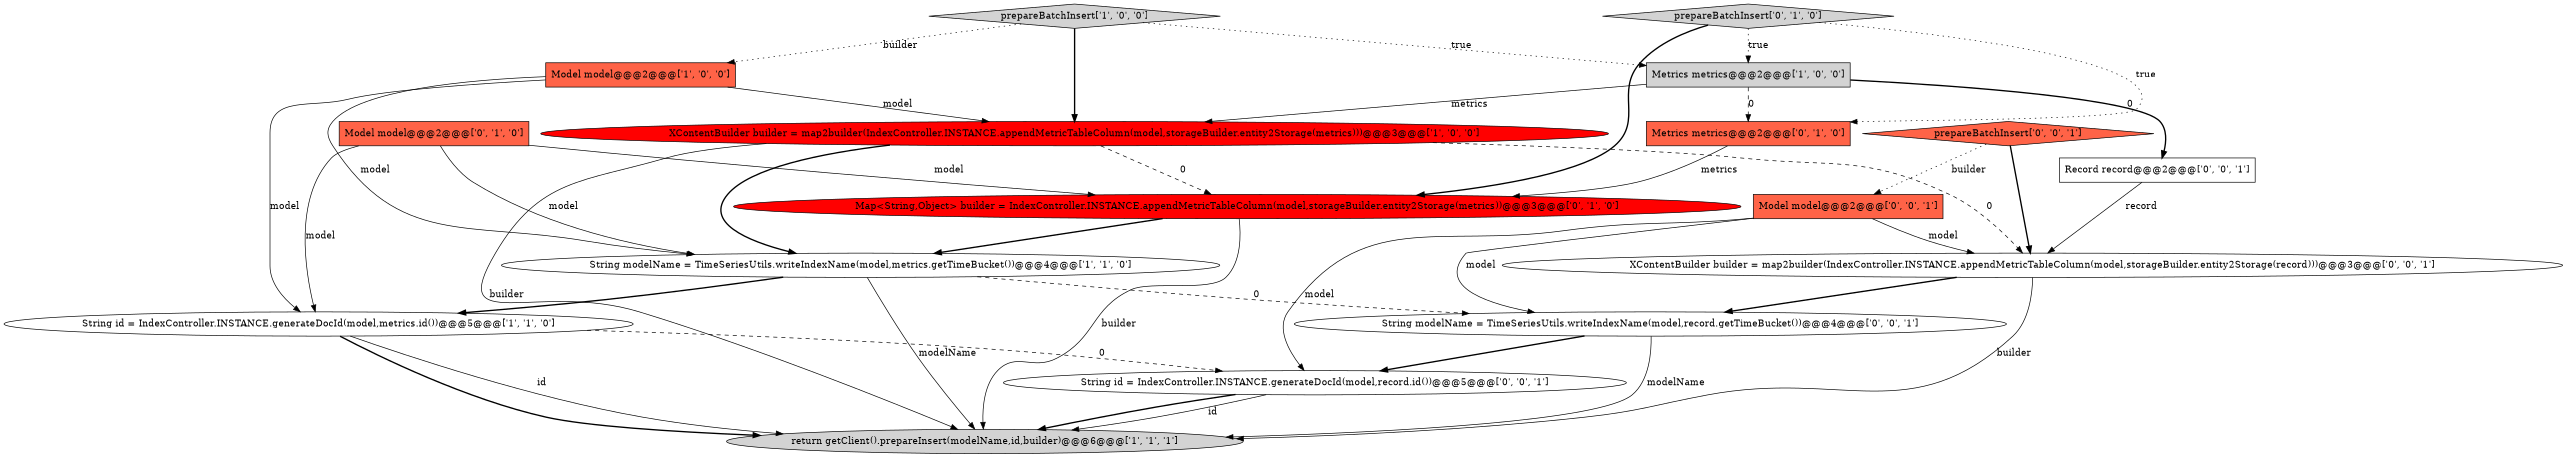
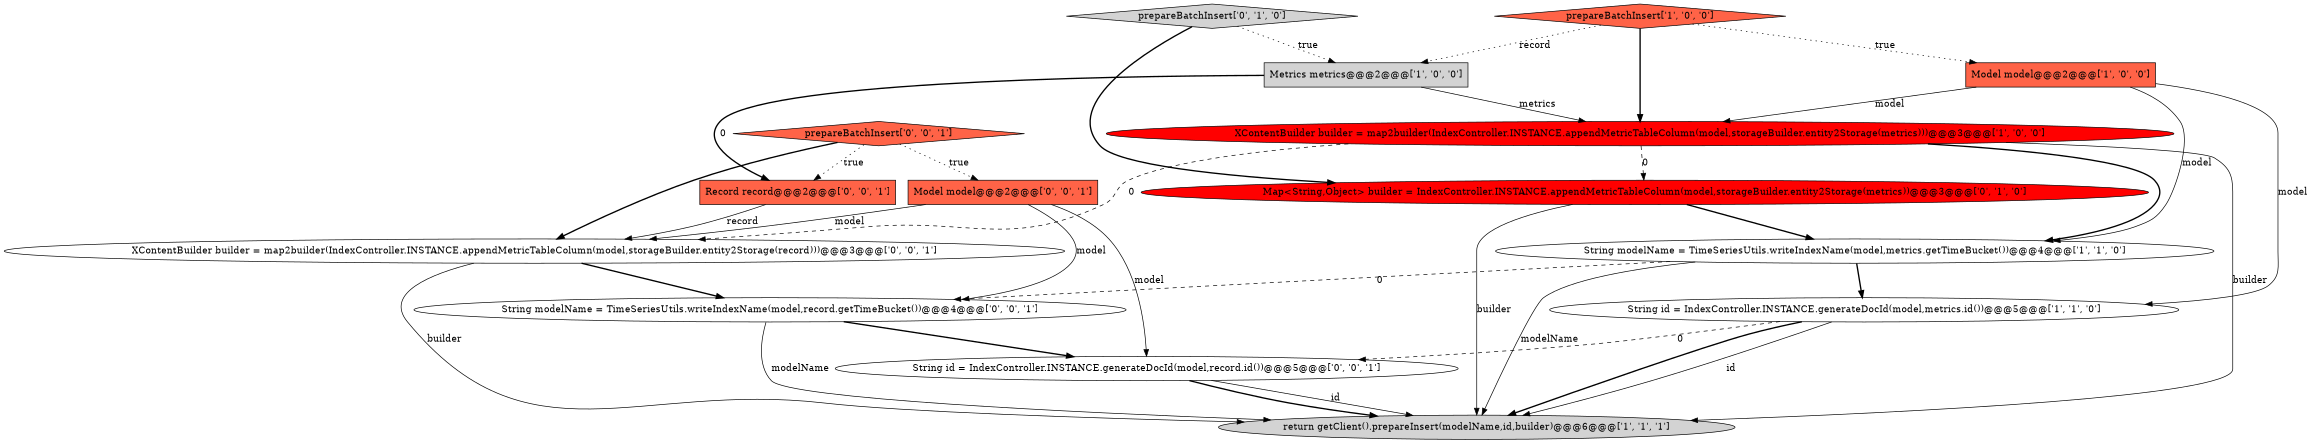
node "prepareBatchInsert['1', '0', '0']": fillcolor lightgray -> tomato
edge "prepareBatchInsert['1', '0', '0']" -> "Model model@@@2@@@['1', '0', '0']": label "builder" -> "true"
edge "prepareBatchInsert['1', '0', '0']" -> "Metrics metrics@@@2@@@['1', '0', '0']": label "true" -> "record"
node "Model model@@@2@@@['0', '1', '0']": removed
node "Metrics metrics@@@2@@@['0', '1', '0']": removed
edge "prepareBatchInsert['0', '0', '1']" -> "Record record@@@2@@@['0', '0', '1']": added, label "true"
edge "prepareBatchInsert['0', '0', '1']" -> "Model model@@@2@@@['0', '0', '1']": label "builder" -> "true"
node "Record record@@@2@@@['0', '0', '1']": fillcolor white -> tomato
